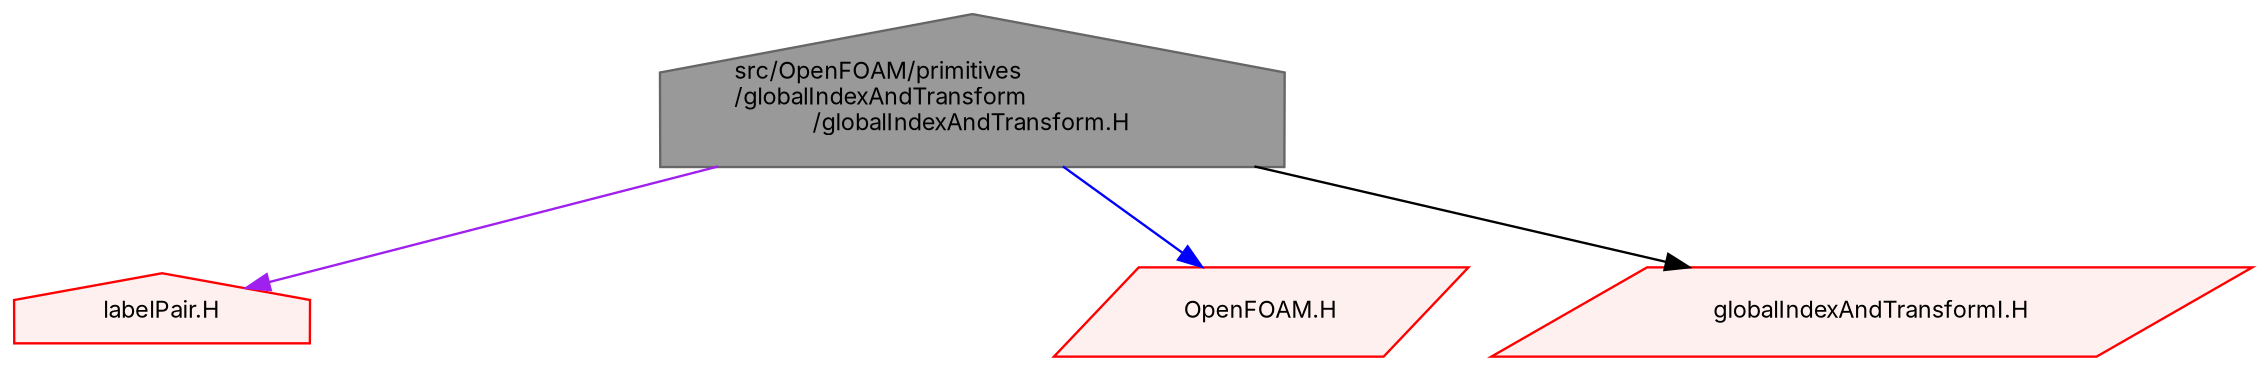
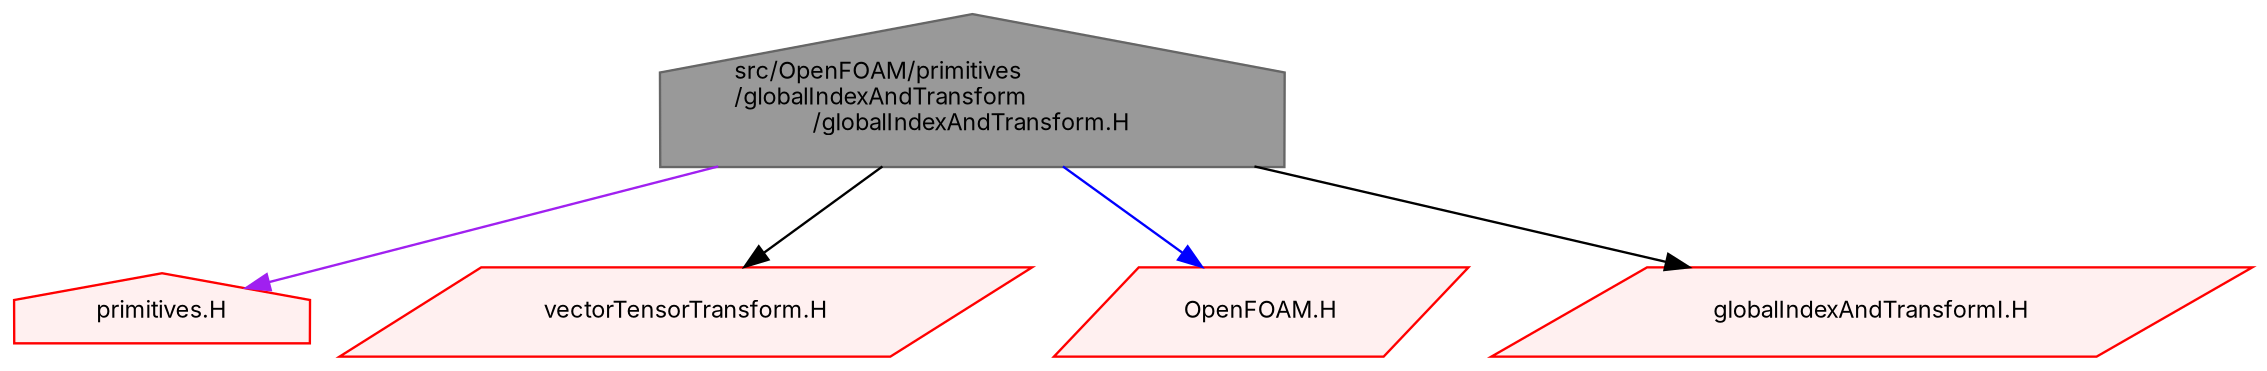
node "labelPair.H": label "labelPair.H" -> "primitives.H"
node "vectorTensorTransform.H": added
